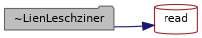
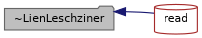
edge "~LienLeschziner" -> "read": reversed
